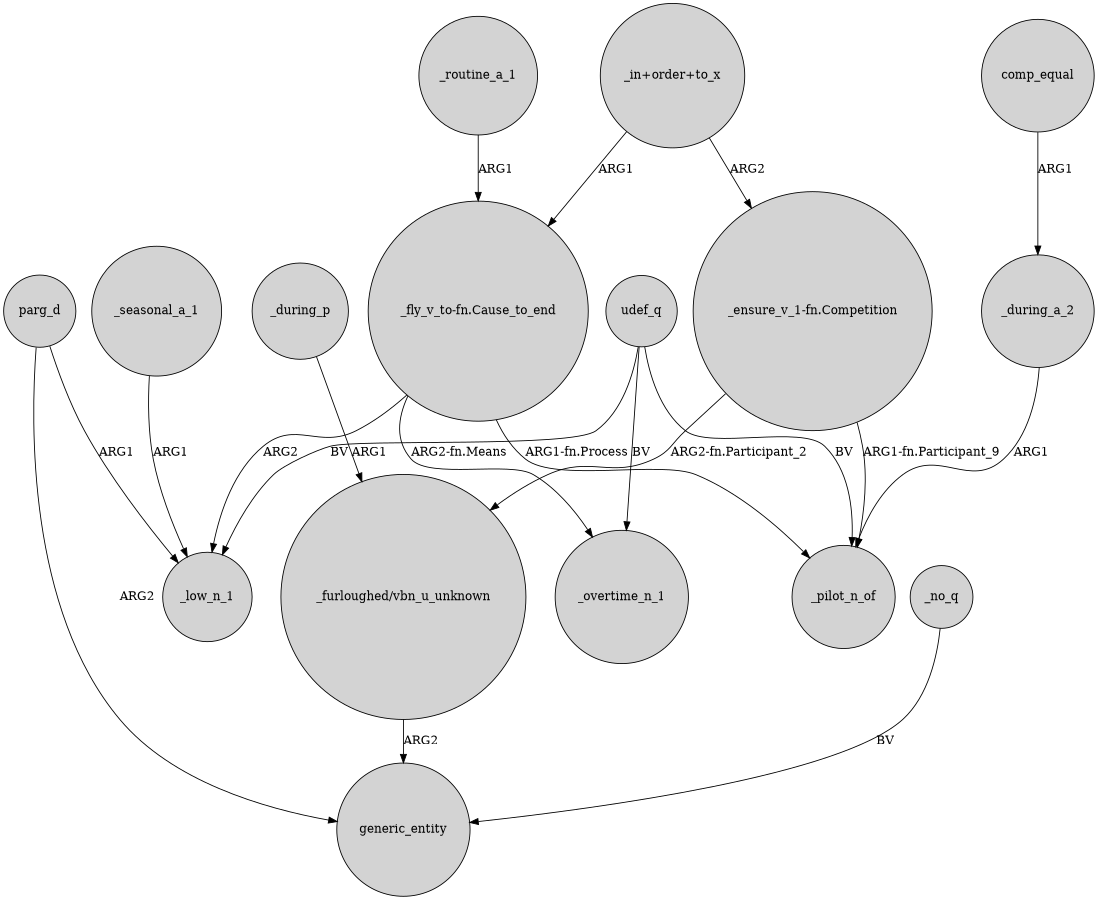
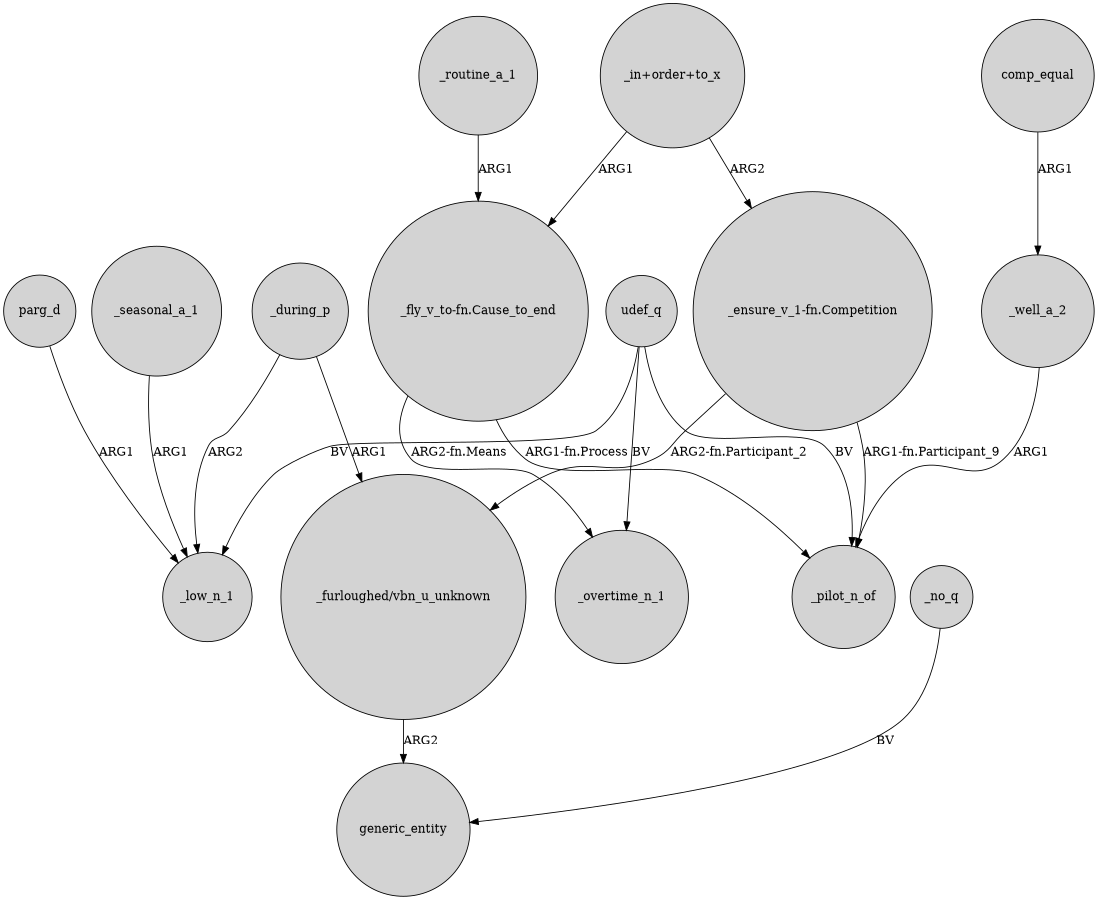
node "_during_a_2": label "_during_a_2" -> "_well_a_2"
edge "_fly_v_to-fn.Cause_to_end" -> "_low_n_1": now "_during_p" -> "_low_n_1"
edge "parg_d" -> "generic_entity": removed, label "ARG2"
